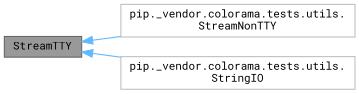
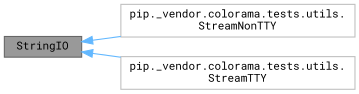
node "StreamTTY": label "StreamTTY" -> "StringIO"
node "pip._vendor.colorama.tests.utils. StringIO": label "pip._vendor.colorama.tests.utils. StringIO" -> "pip._vendor.colorama.tests.utils. StreamTTY"
